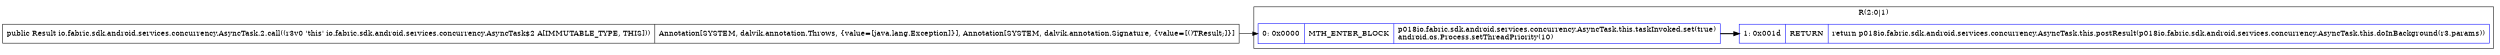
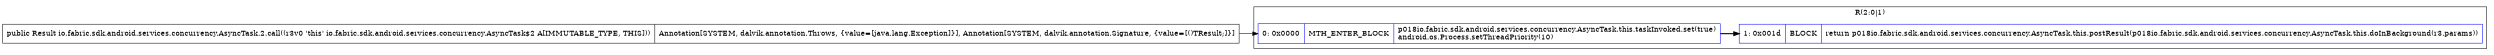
node "1: 0x001d": text "RETURN" -> "BLOCK"
